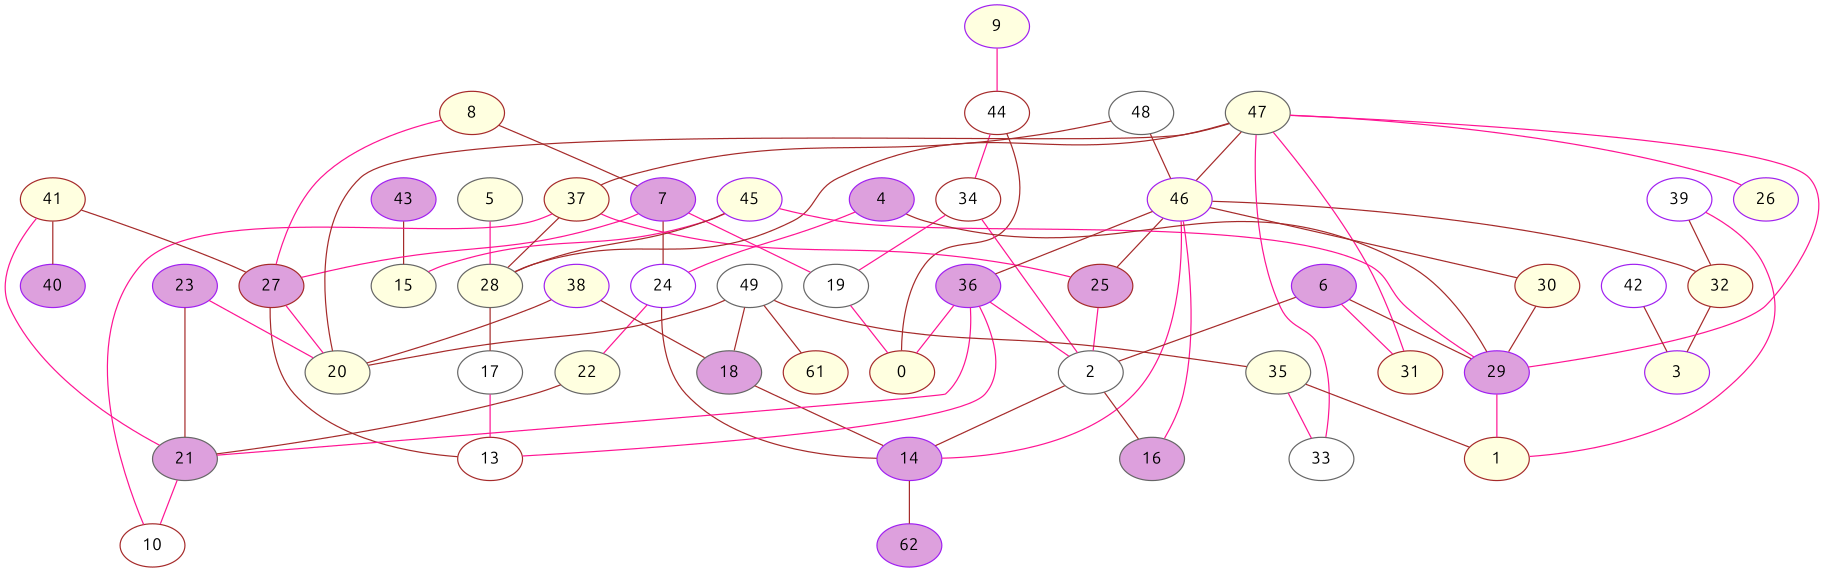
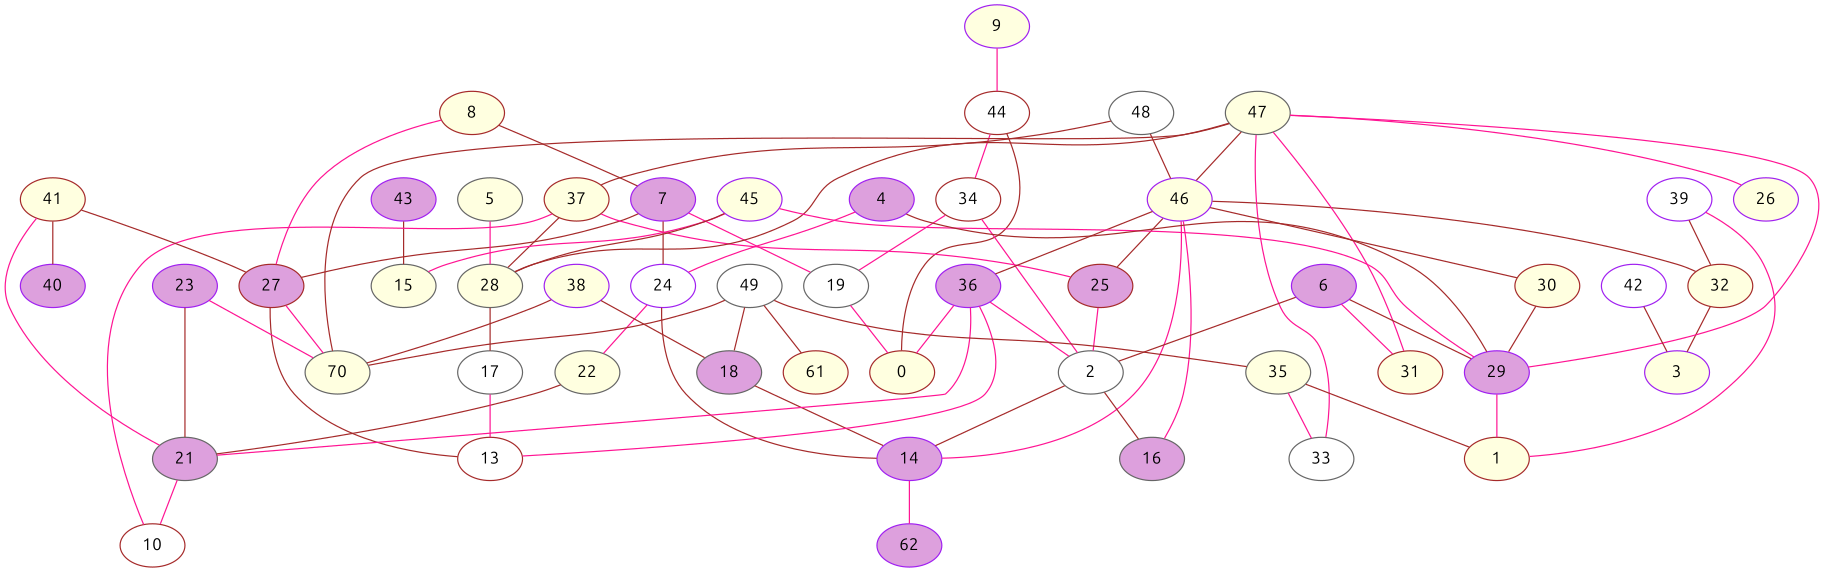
edge "7" -- "27": color deeppink -> brown
node "20": label "20" -> "70"
edge "14" -- "62": color brown -> deeppink
